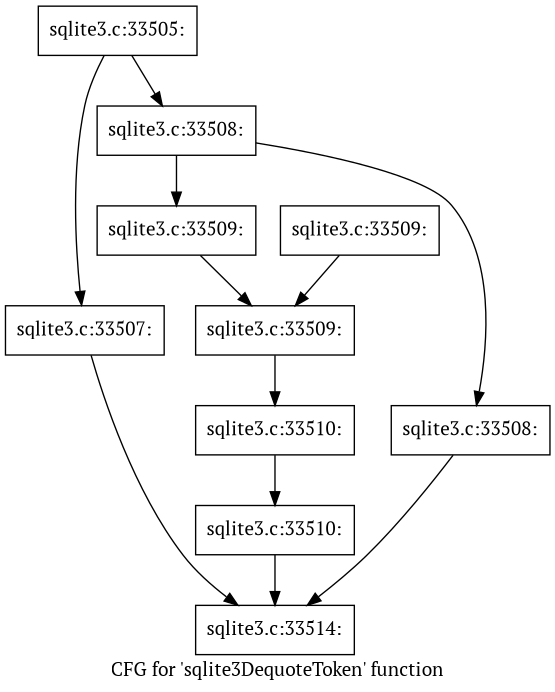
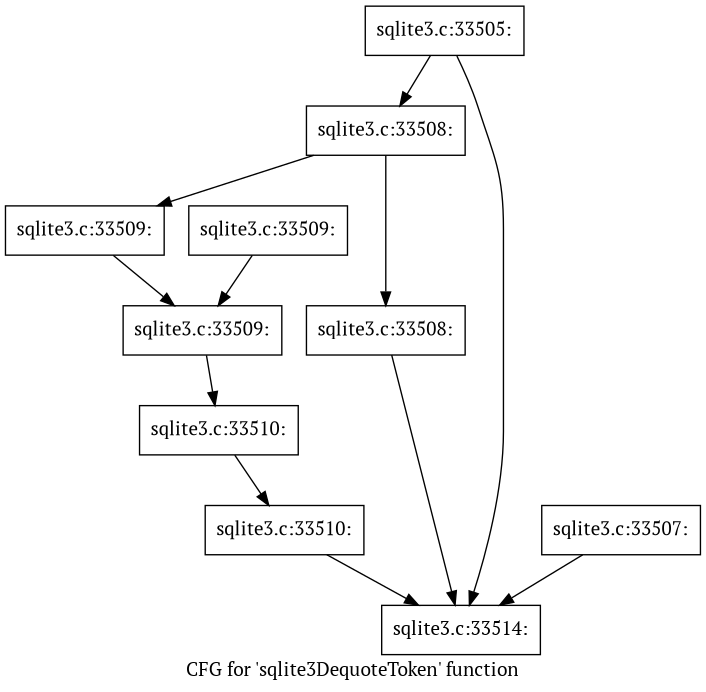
edge "sqlite3.c:33505:" -> "sqlite3.c:33507:": now "sqlite3.c:33505:" -> "sqlite3.c:33514:"
